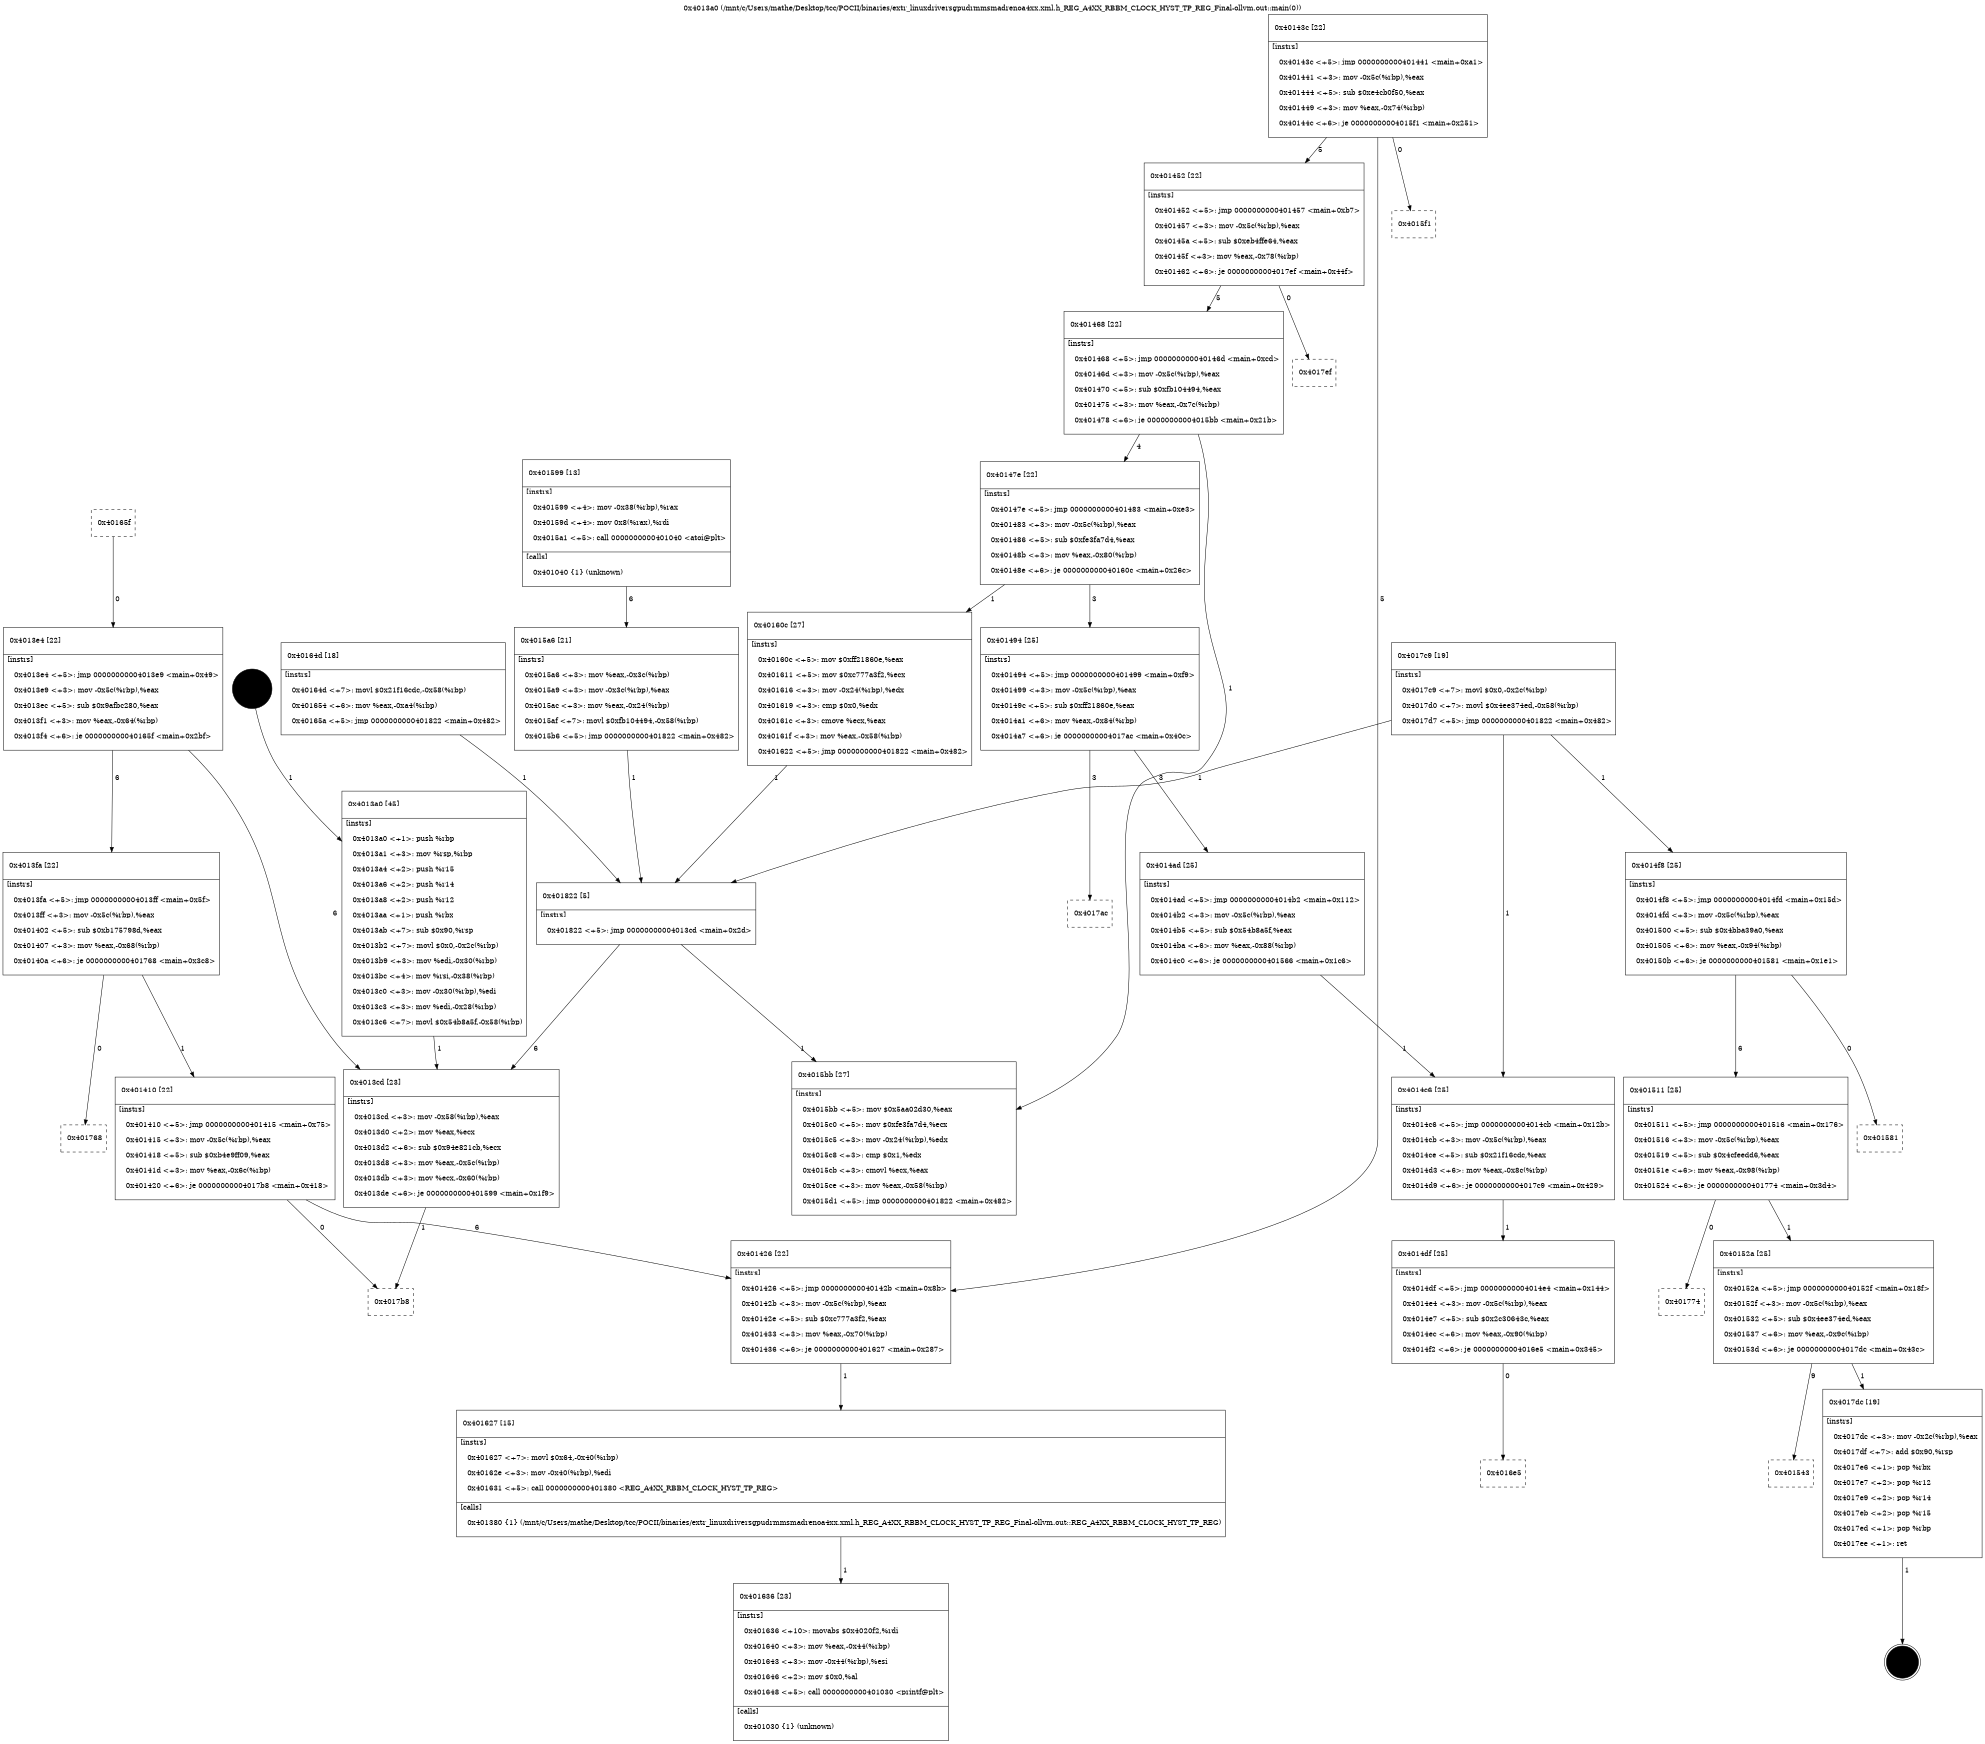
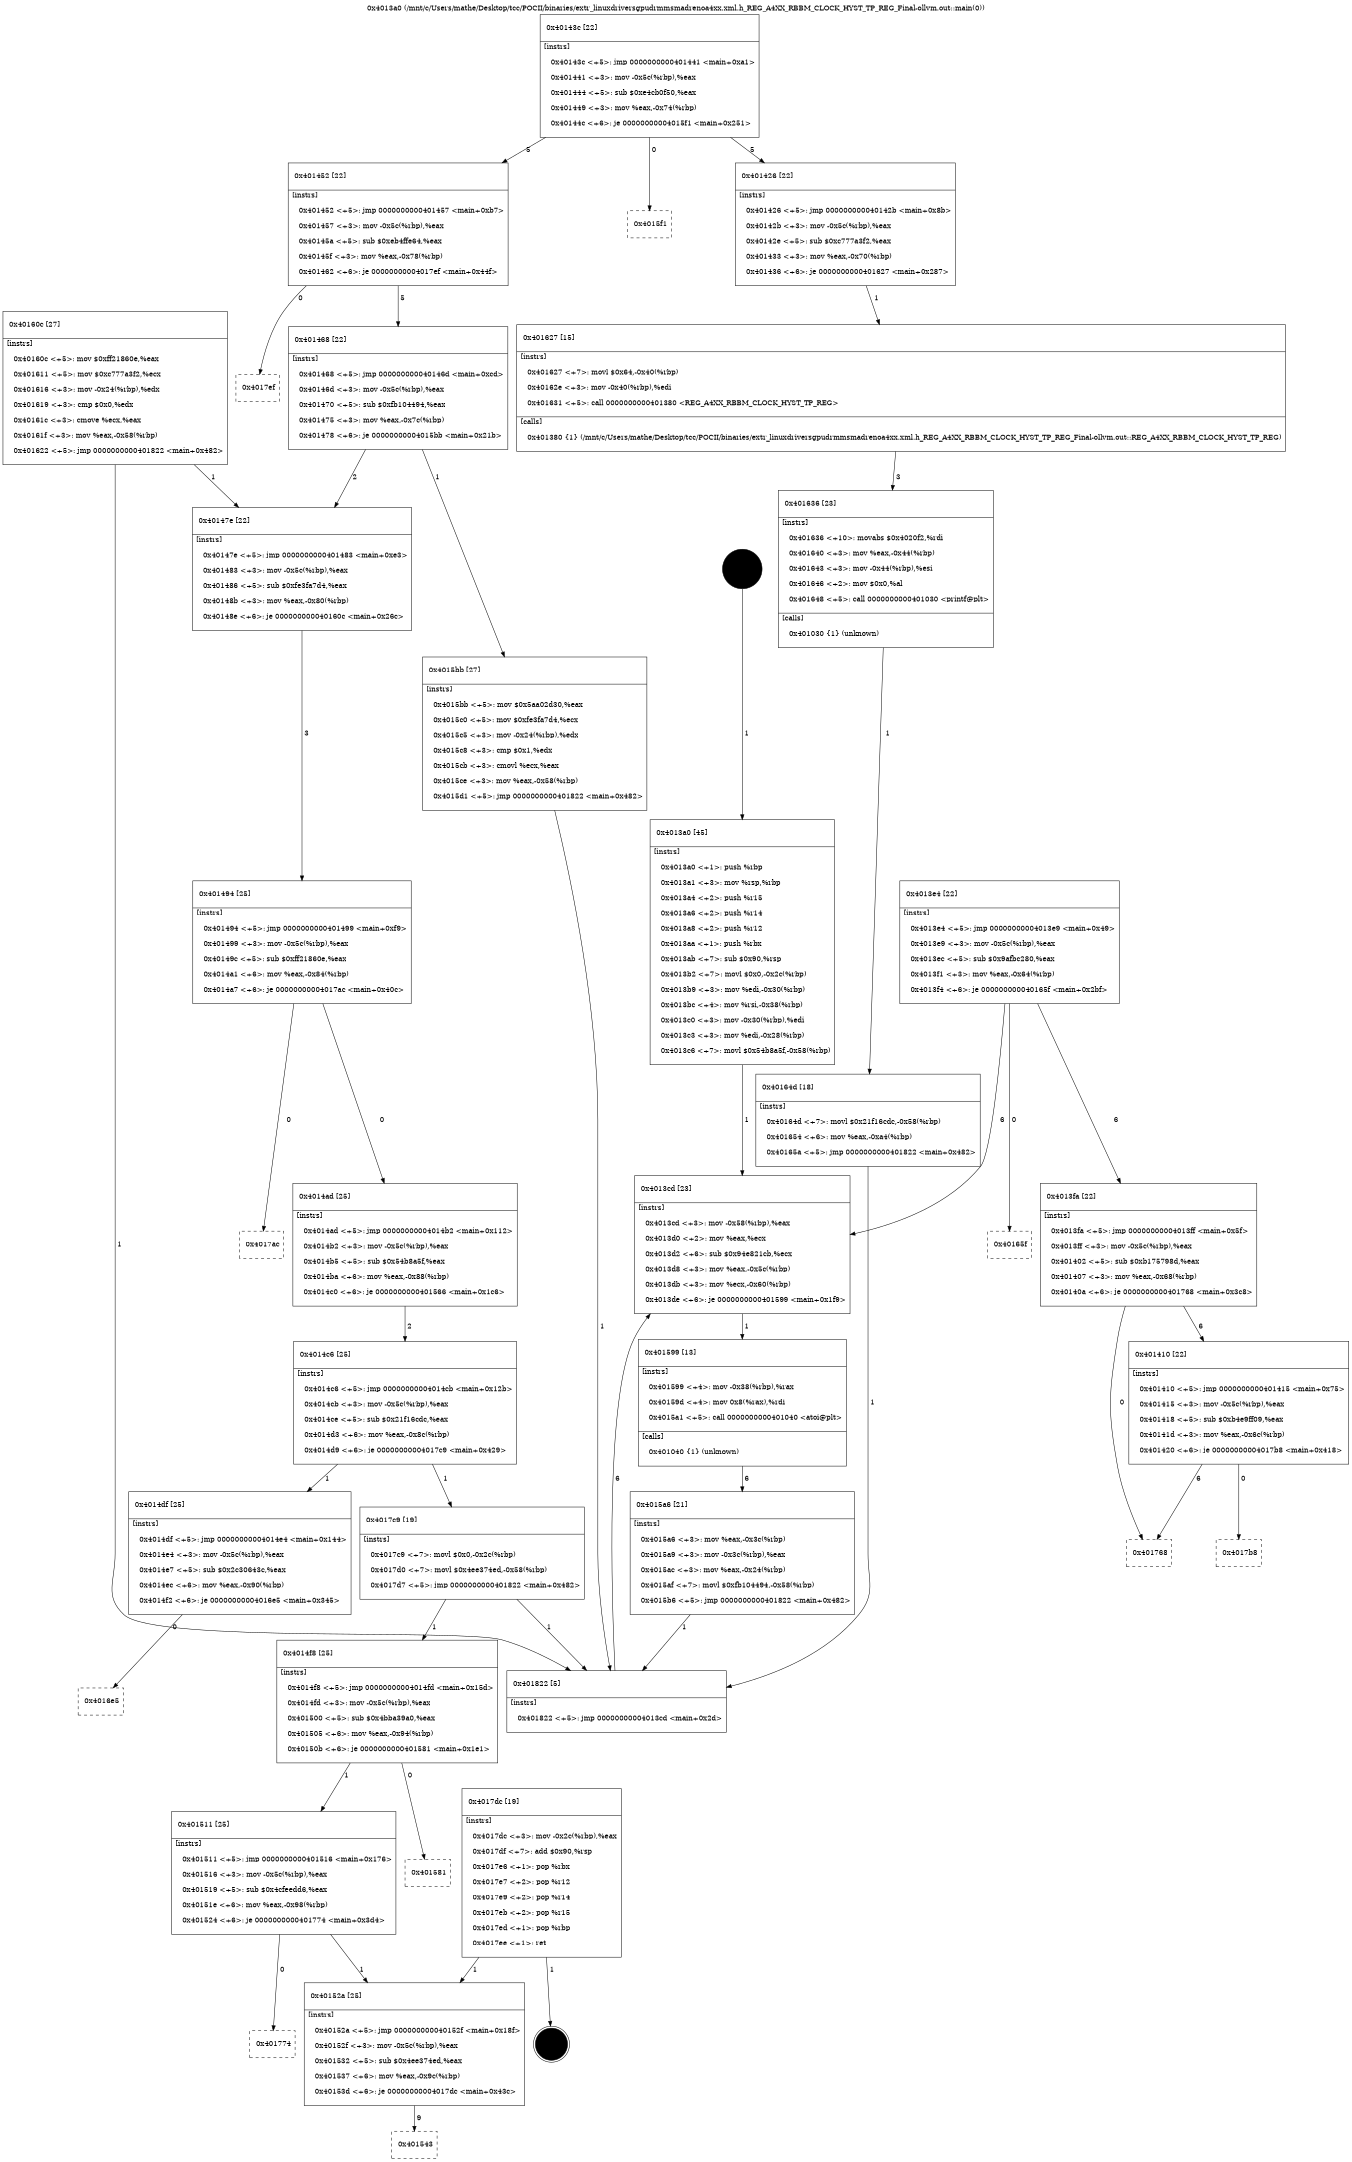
edge "0x401468 [22]" -> "0x40147e [22]": label " 4" -> " 2"
edge "0x40165f" -> "0x4013e4 [22]": reversed
edge "0x40147e [22]" -> "0x40160c [27]": reversed
edge "0x401494 [25]" -> "0x4017ac": label " 3" -> " 0"
edge "0x401494 [25]" -> "0x4014ad [25]": label " 3" -> " 0"
edge "0x401636 [23]" -> "0x40164d [18]": added, label "1"
edge "0x4017c9 [19]" -> "0x4014c6 [25]": reversed
edge "0x401822 [5]" -> "0x4015bb [27]": reversed
edge "0x4013fa [22]" -> "0x401410 [22]": label " 1" -> " 6"
edge "0x4014ad [25]" -> "0x4014c6 [25]": label " 1" -> " 2"
edge "0x4014f8 [25]" -> "0x401511 [25]": label " 6" -> " 1"
edge "0x401410 [22]" -> "0x401426 [22]": now "0x401410 [22]" -> "0x401768"
edge "0x4013cd [23]" -> "0x4017b8": now "0x4013cd [23]" -> "0x401599 [13]"
edge "0x40152a [25]" -> "0x4017dc [19]": reversed
edge "0x401627 [15]" -> "0x401636 [23]": label " 1" -> " 3"
